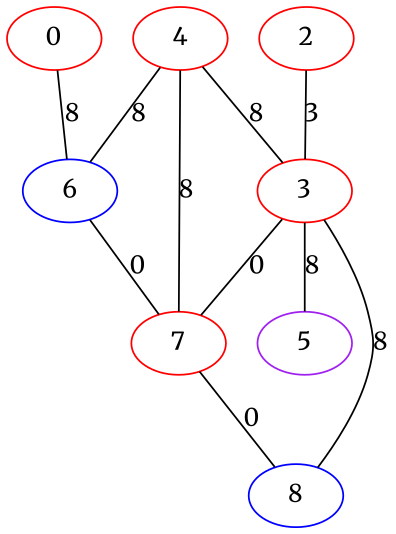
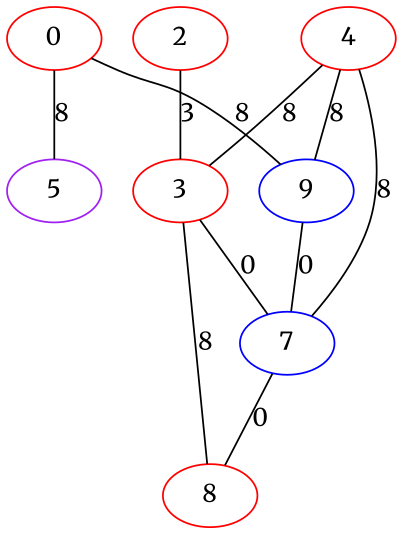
node "6": label "6" -> "9"
edge "3" -- "5": now "0" -- "5"
node "7": color red -> blue
node "8": color blue -> red
